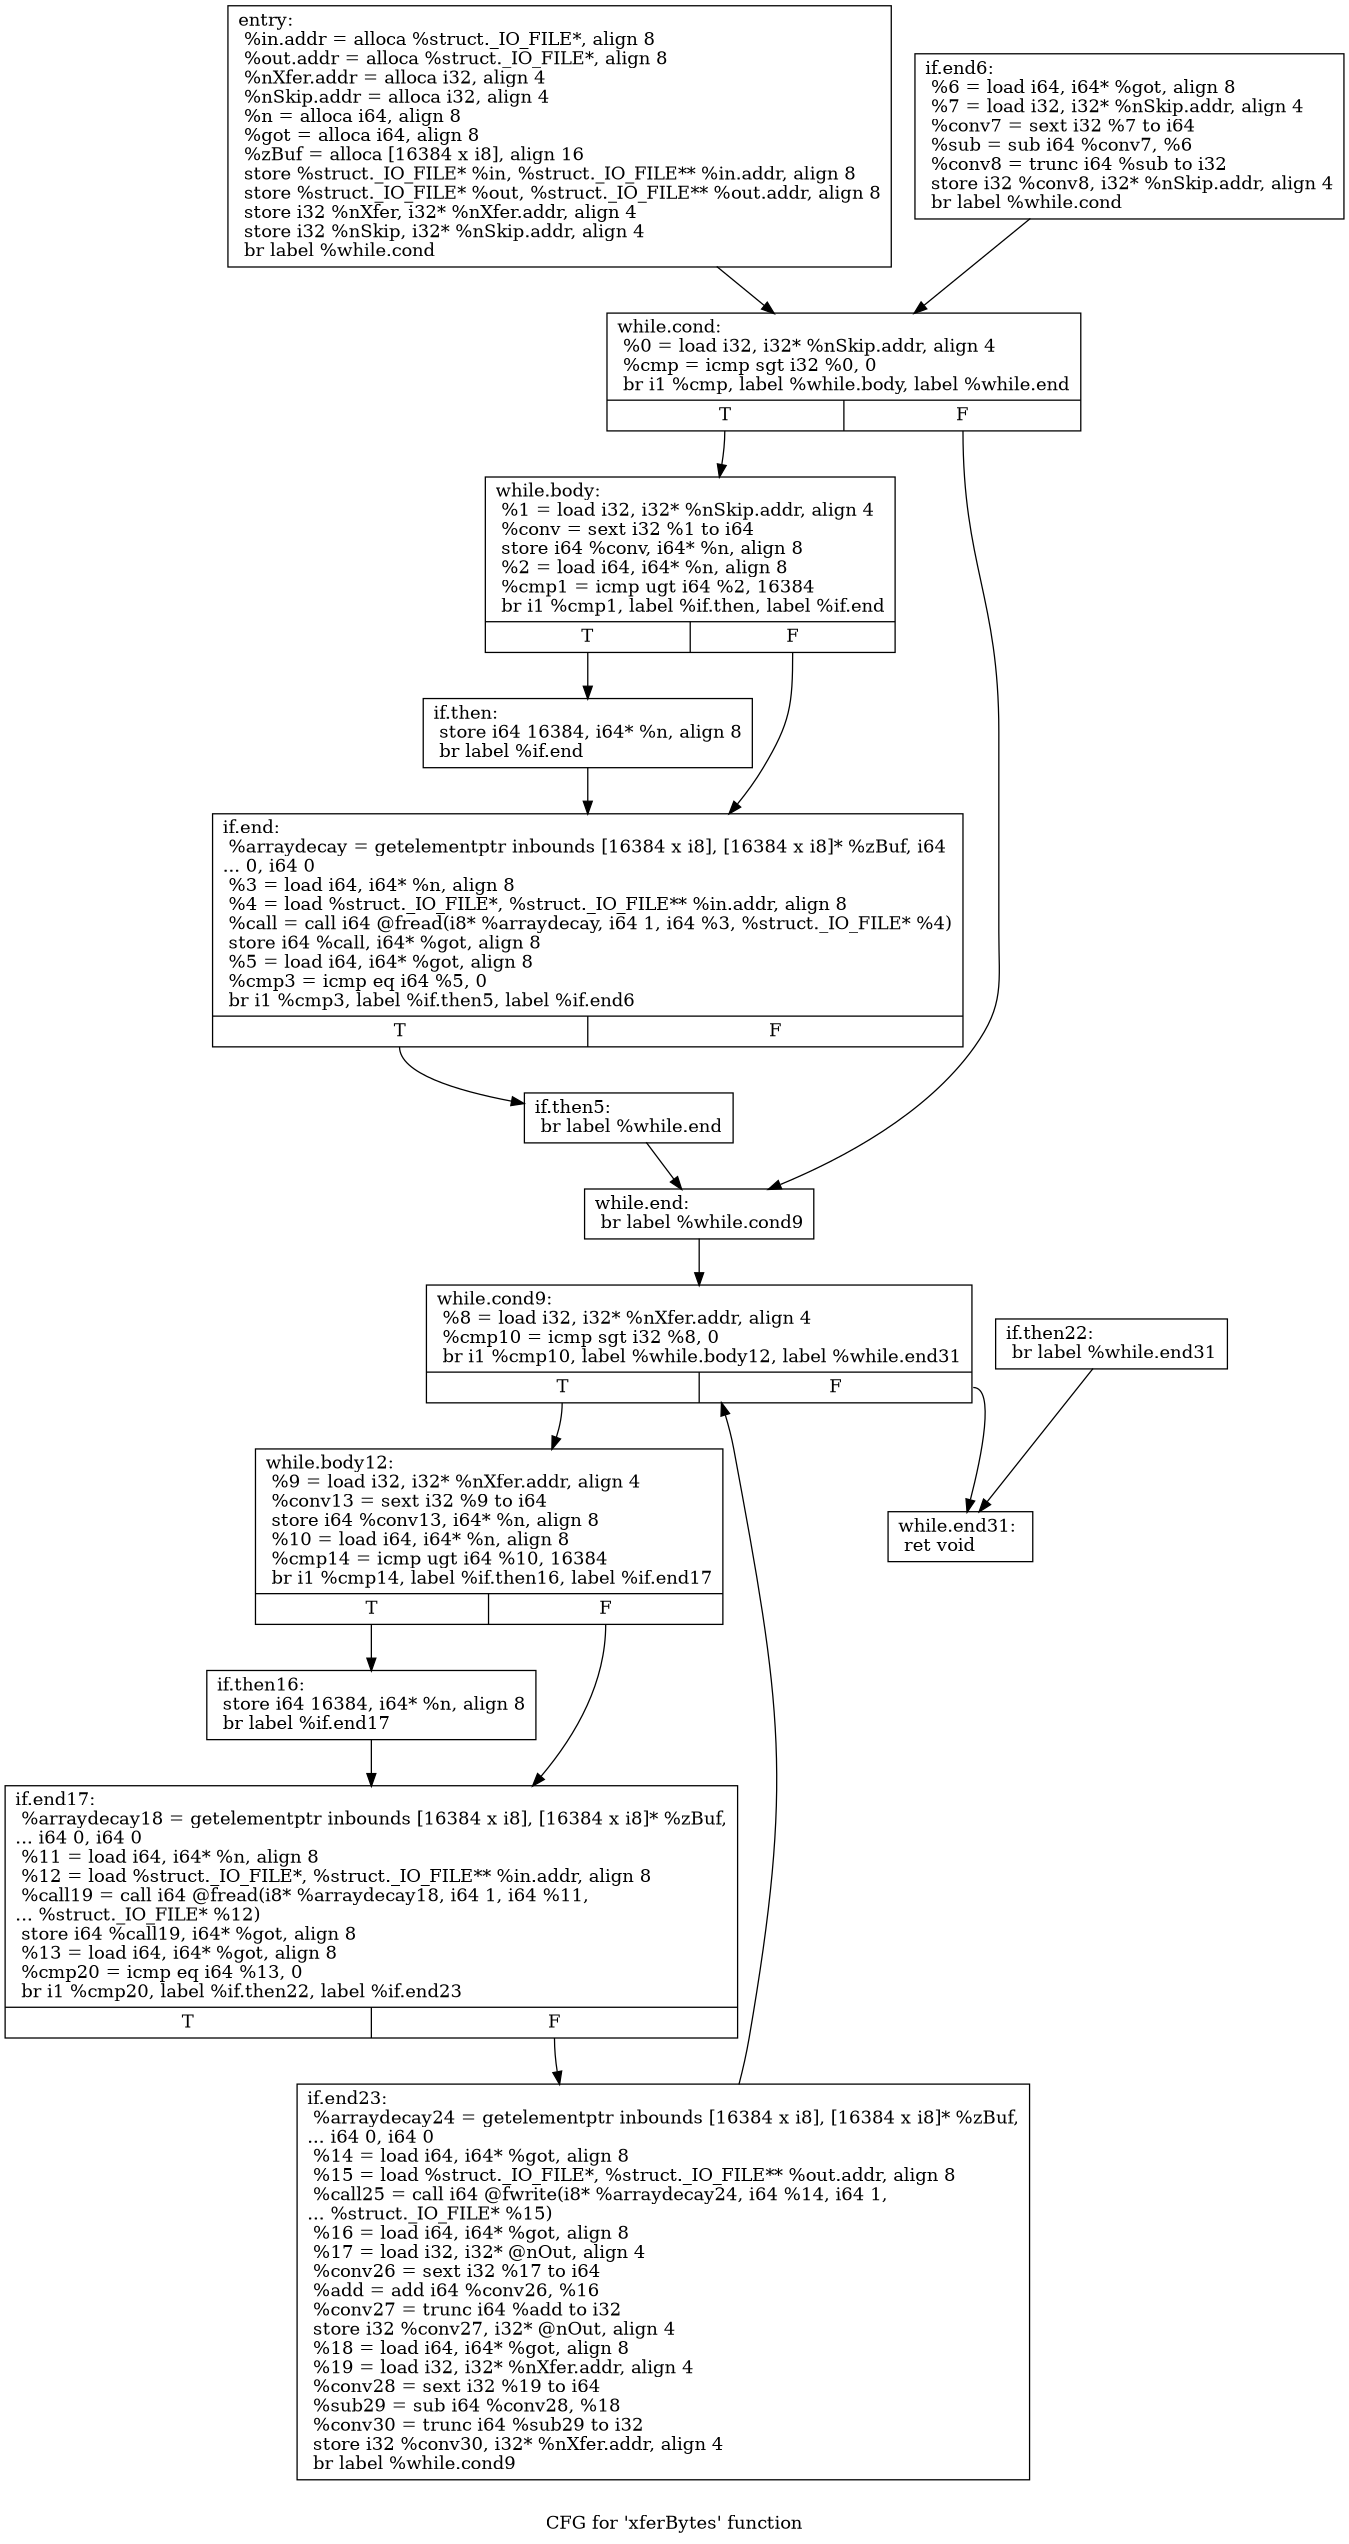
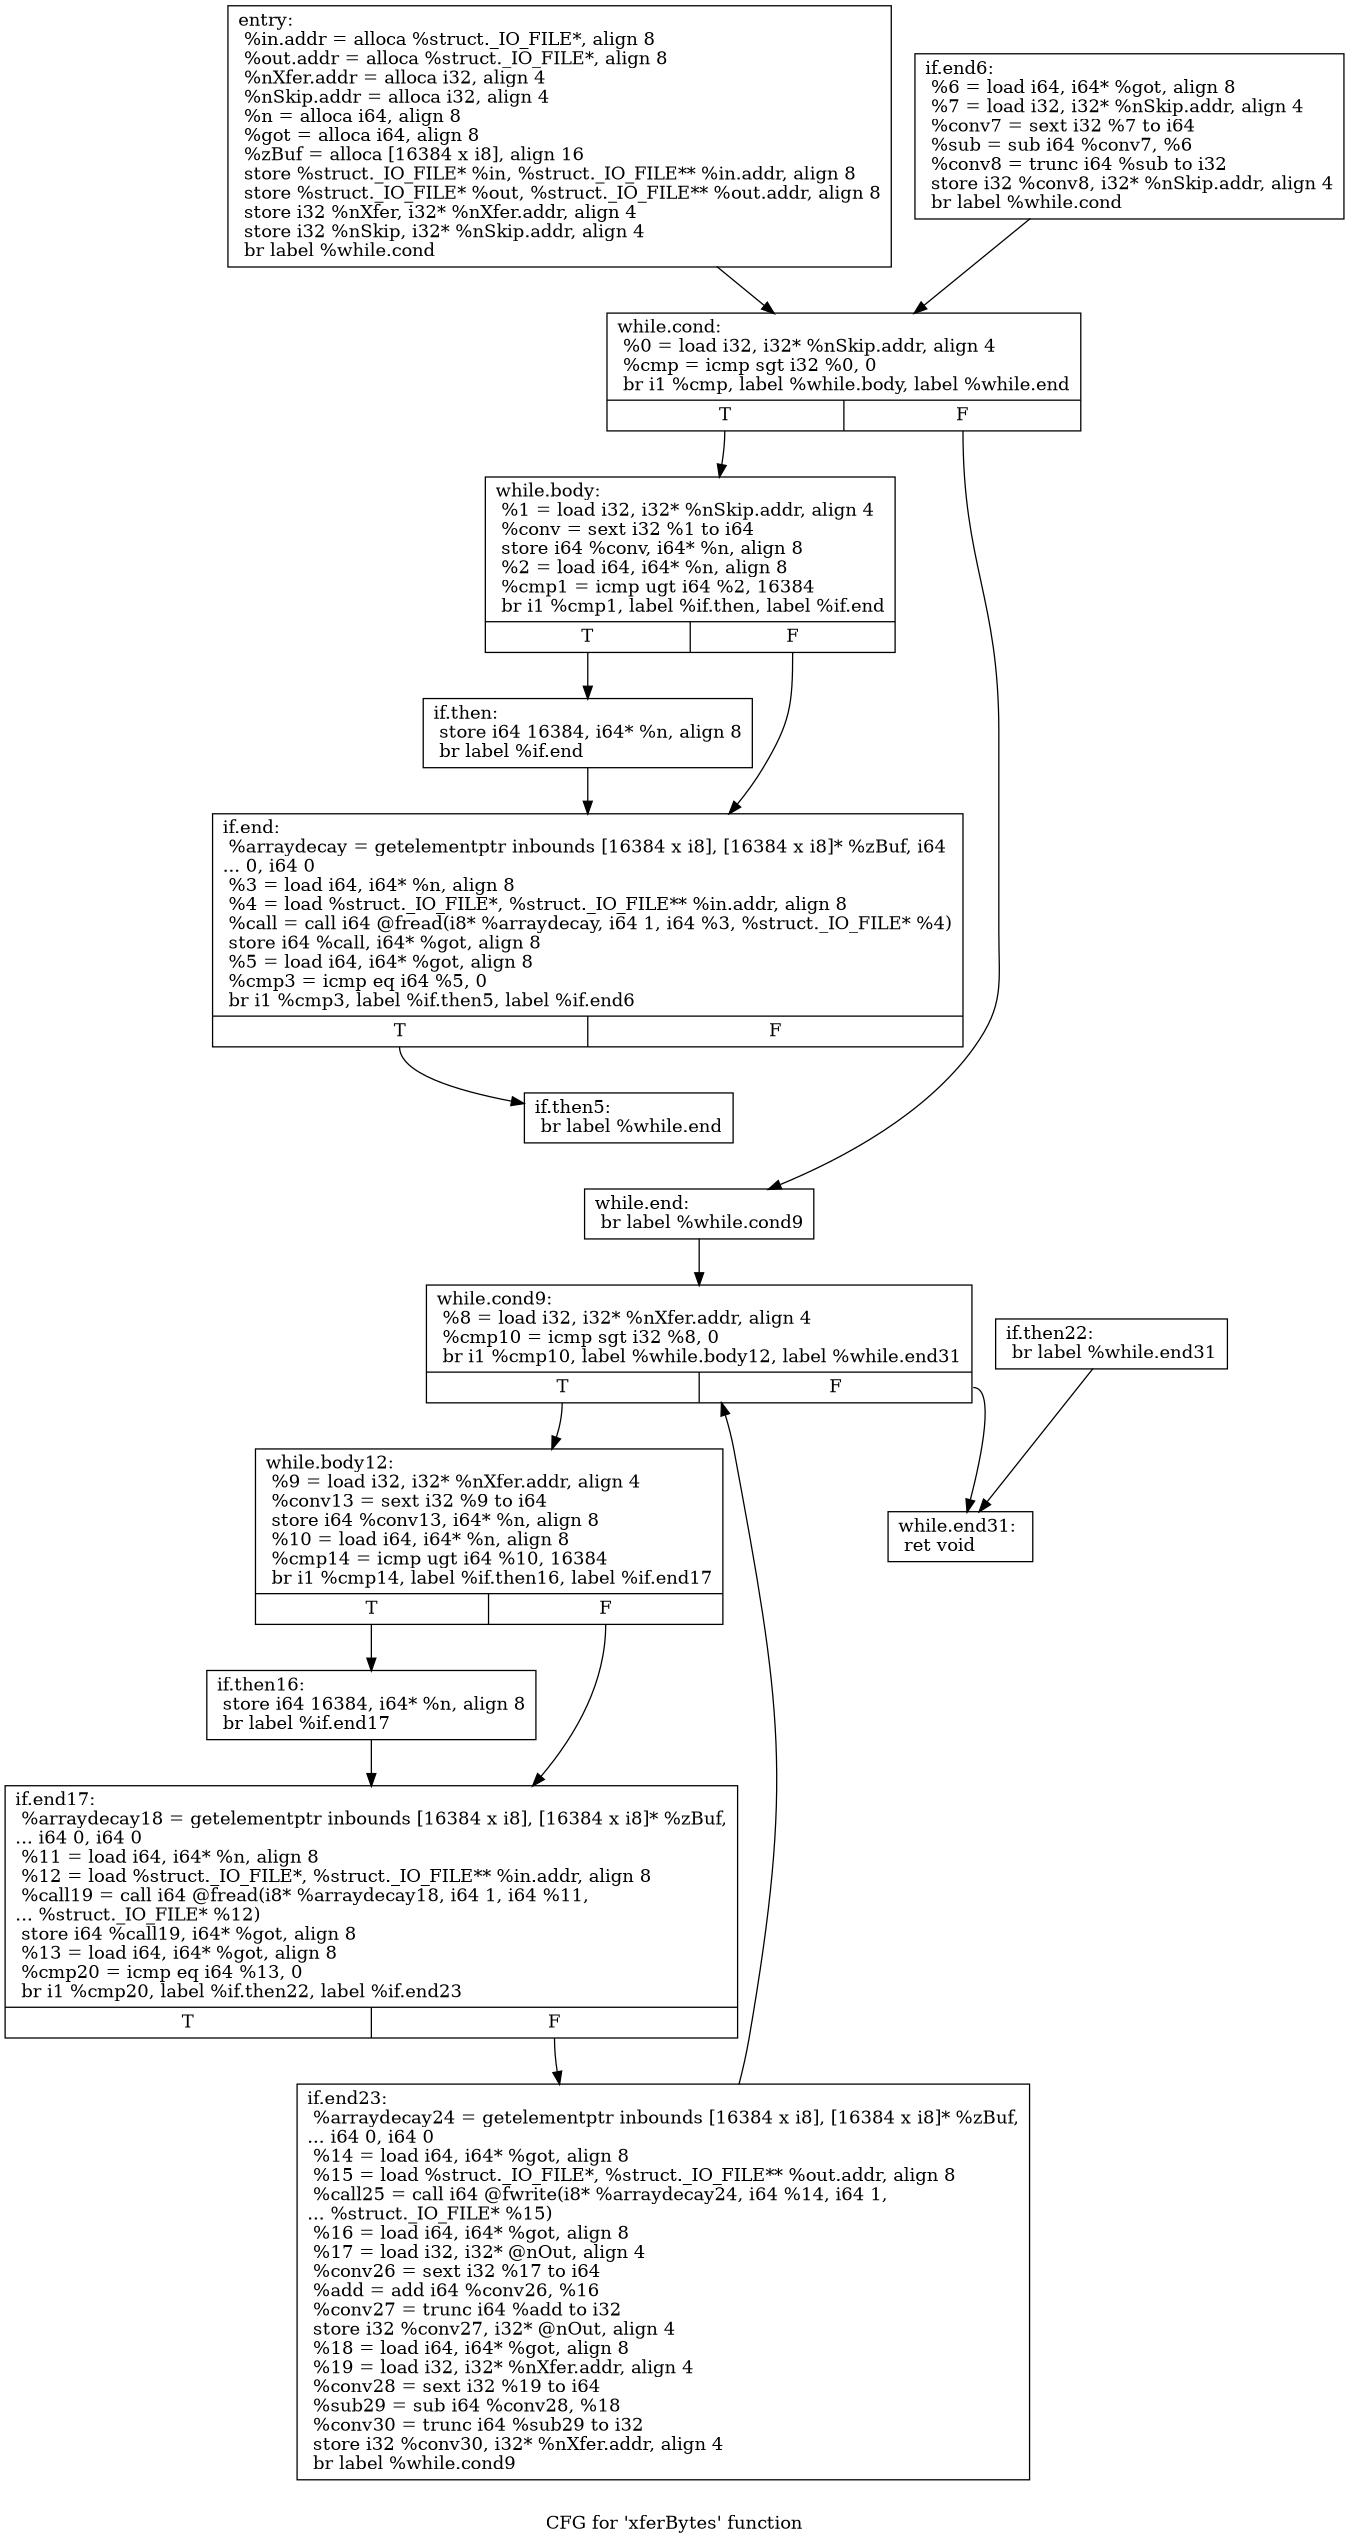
edge "if.then5:" -> "while.end:": removed
